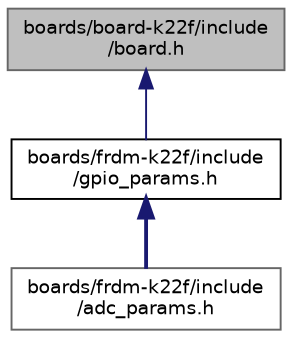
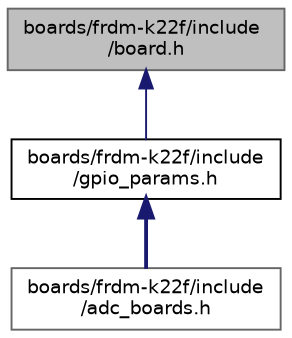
node "boards/board-k22f/include /board.h": label "boards/board-k22f/include /board.h" -> "boards/frdm-k22f/include /board.h"
node "boards/frdm-k22f/include /adc_params.h": label "boards/frdm-k22f/include /adc_params.h" -> "boards/frdm-k22f/include /adc_boards.h"
